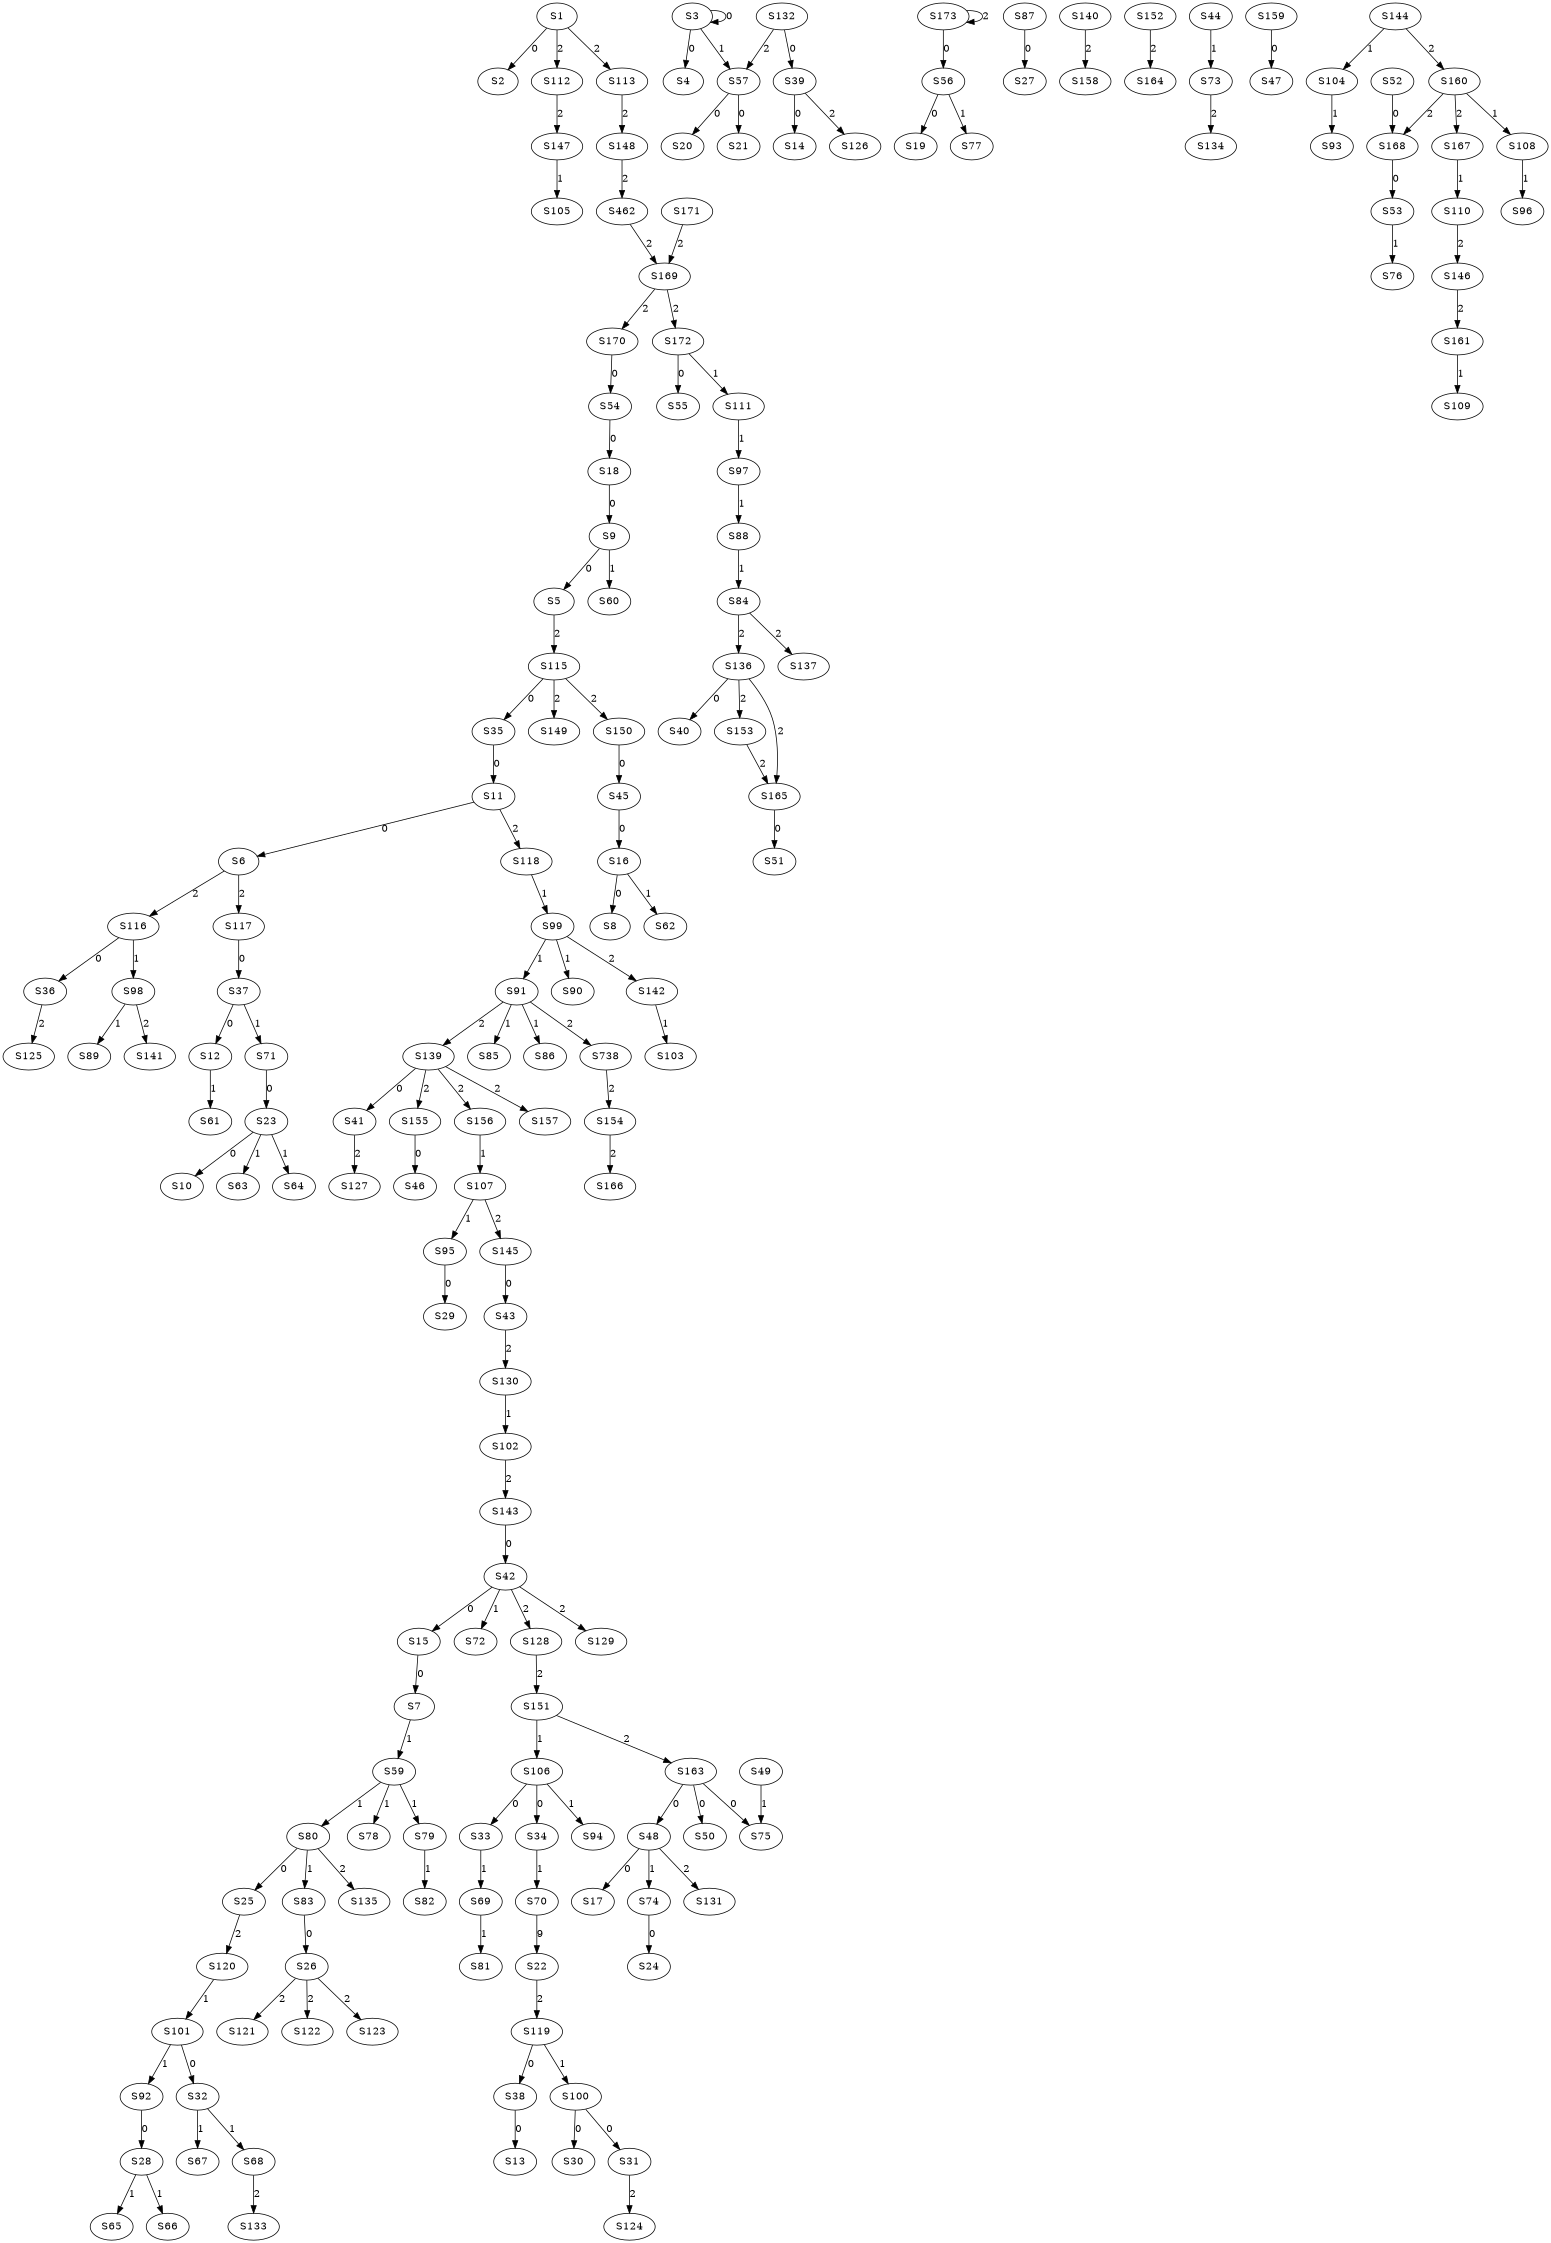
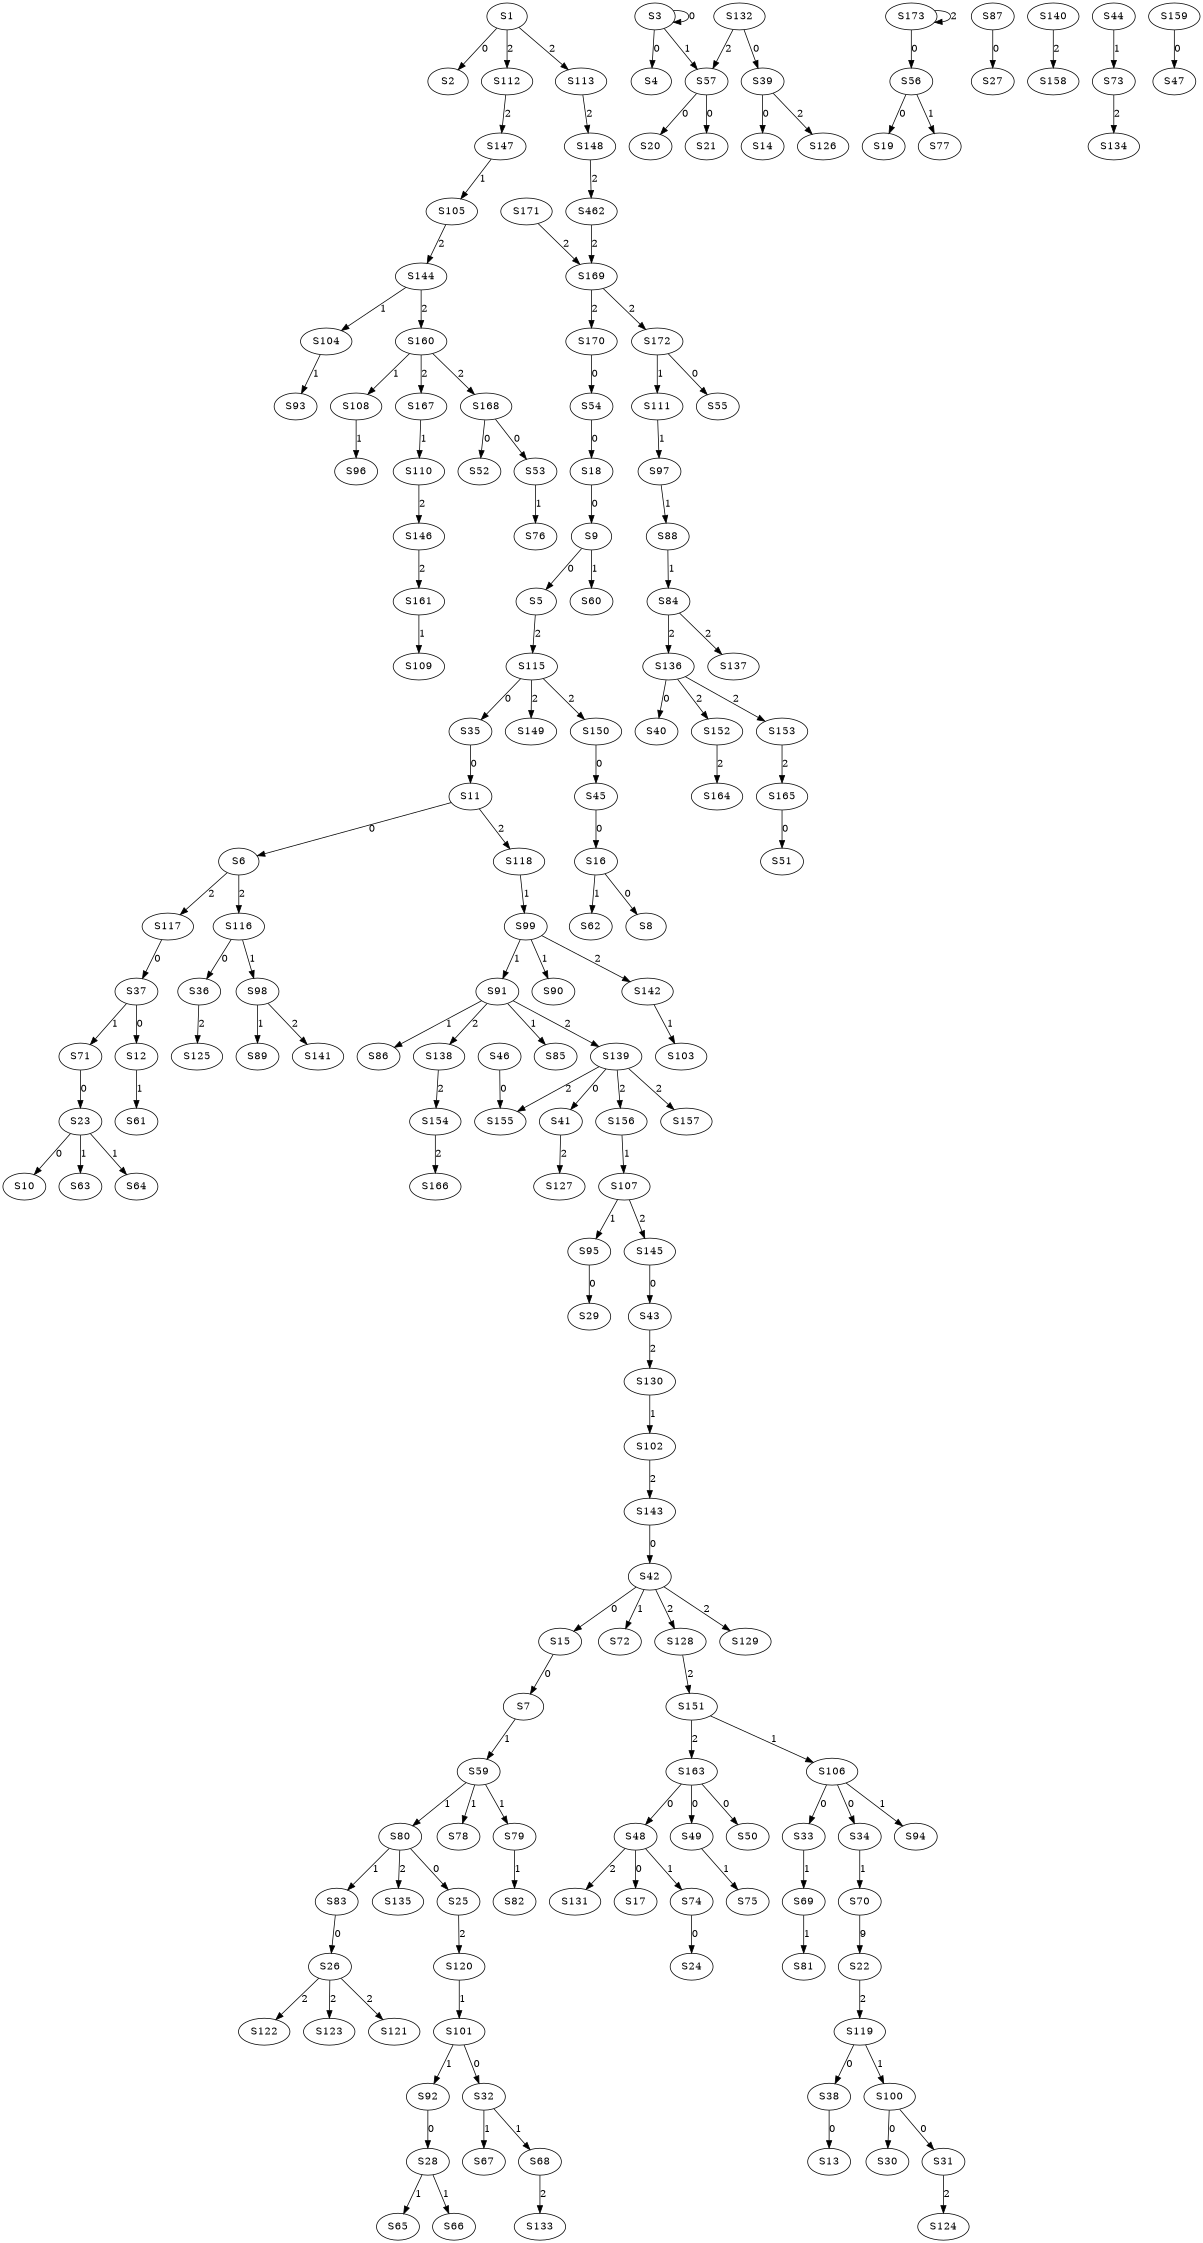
edge "S52" -> "S168": reversed
edge "S105" -> "S144": added, label "2"
edge "S136" -> "S165": now "S136" -> "S152"
node "S738": label "S738" -> "S138"
edge "S155" -> "S46": reversed
edge "S163" -> "S75": now "S163" -> "S49"
